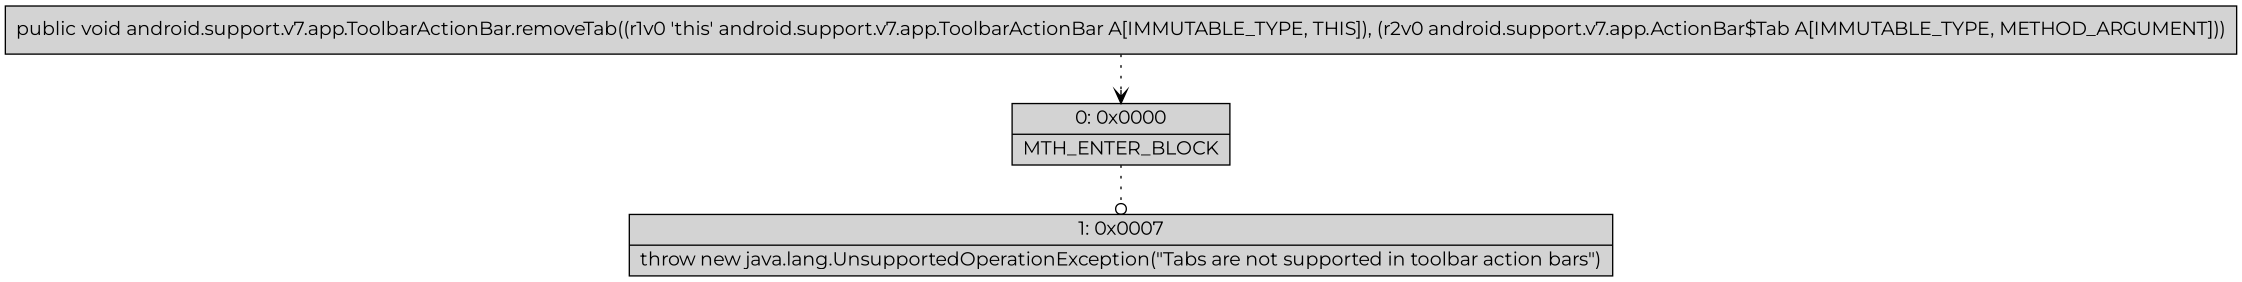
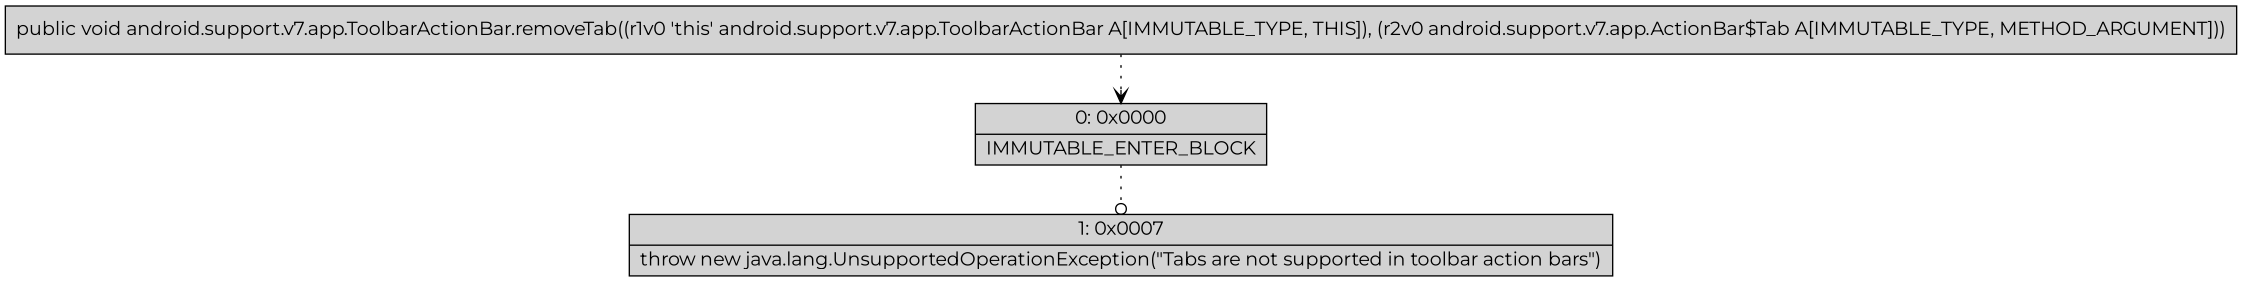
node "0: 0x0000": text "MTH_ENTER_BLOCK" -> "IMMUTABLE_ENTER_BLOCK"
